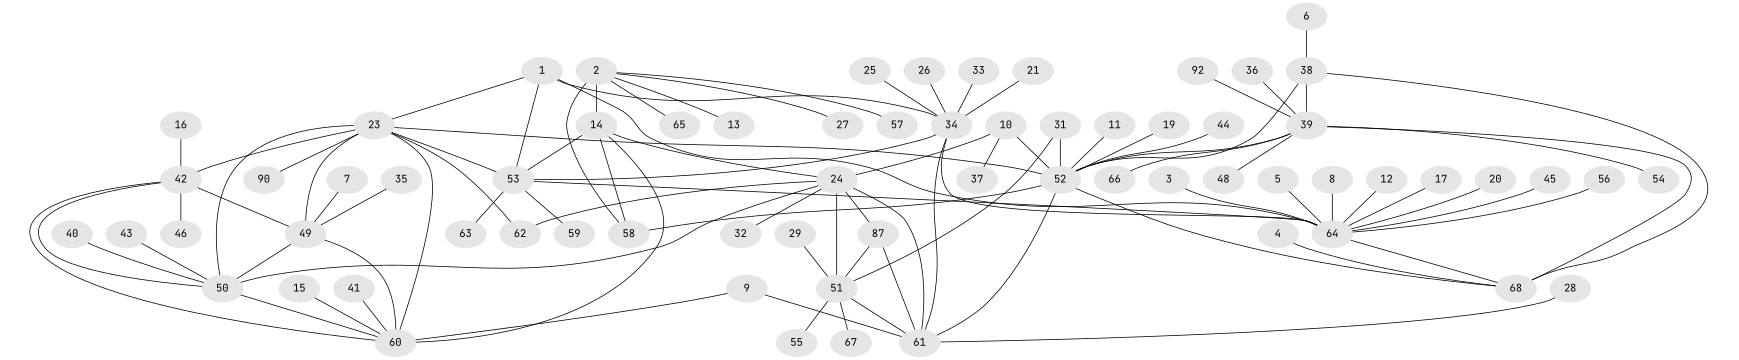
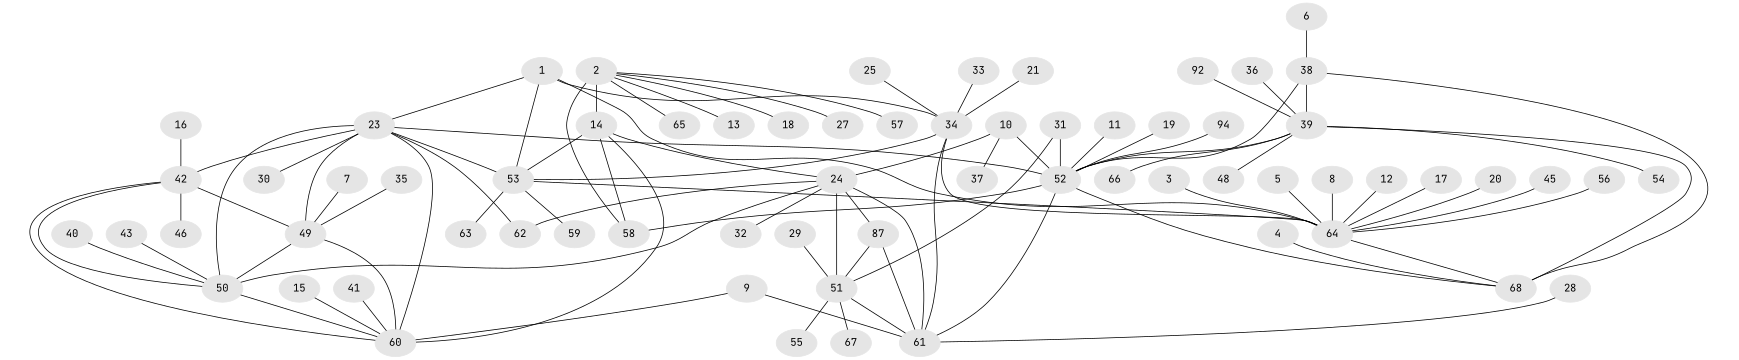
node "26": removed
node "18": added
node "44": label "44" -> "94"
node "90": label "90" -> "30"
